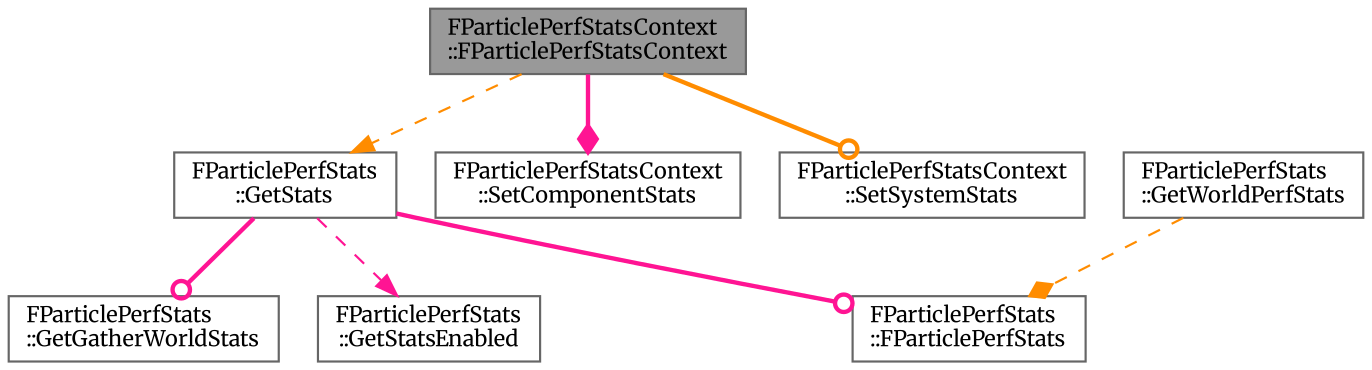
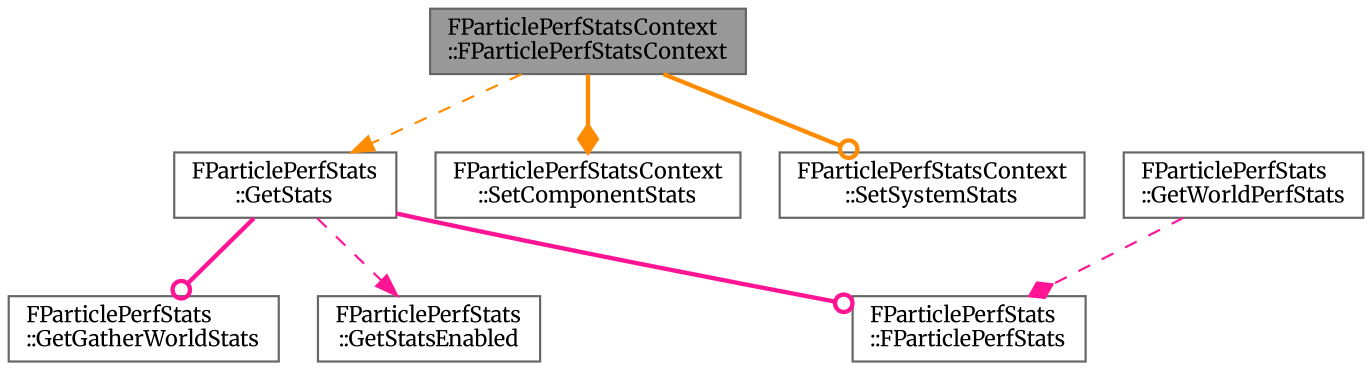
edge "FParticlePerfStatsContext ::FParticlePerfStatsContext" -> "FParticlePerfStatsContext ::SetComponentStats": color deeppink -> darkorange
edge "FParticlePerfStats ::GetWorldPerfStats" -> "FParticlePerfStats ::FParticlePerfStats": color darkorange -> deeppink
